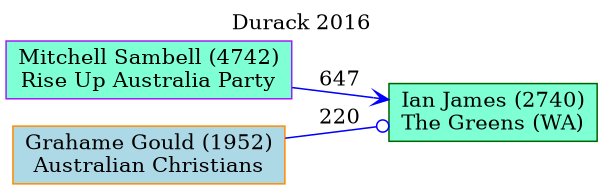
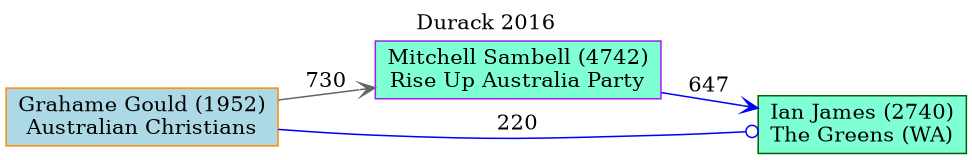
edge "Grahame Gould (1952) Australian Christians" -> "Mitchell Sambell (4742) Rise Up Australia Party": added, label "730"
